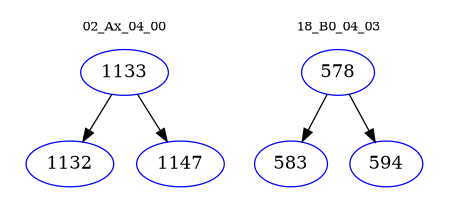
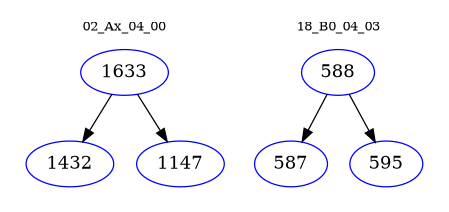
node "1133": label "1133" -> "1633"
node "578": label "578" -> "588"
node "1132": label "1132" -> "1432"
node "583": label "583" -> "587"
node "594": label "594" -> "595"
